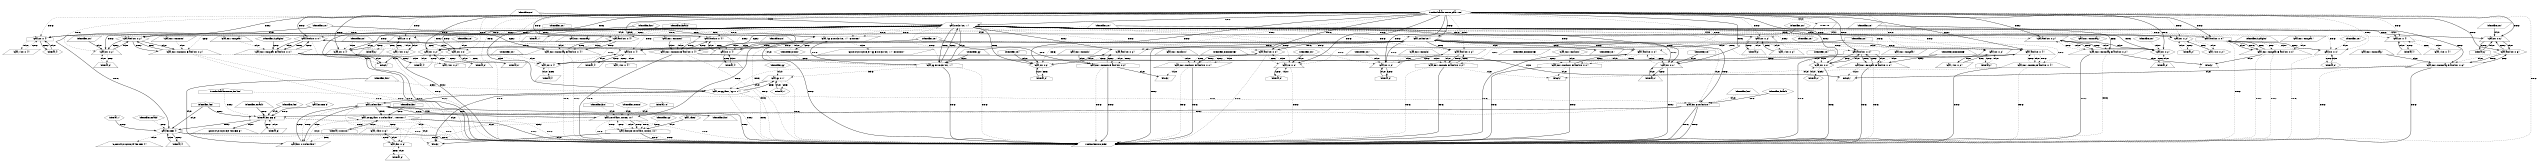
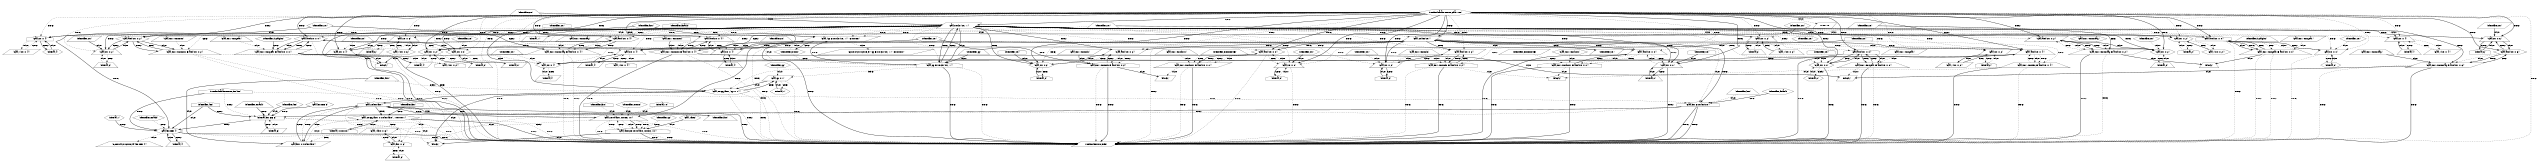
edge "(Call,strlen(str))" -> "(MethodReturn,RET)": style bold -> dashed
node "(Identifier,DTK_DATE)": removed
edge "(Call,strchr(str, '.'))" -> "(MethodReturn,RET)": label "DDG: " -> "CFG: "
edge "(MethodParameterIn,int len)" -> "(Call,len == 4)": added, label "DDG:"
node "(ControlStructure,if (len == 6))": removed
